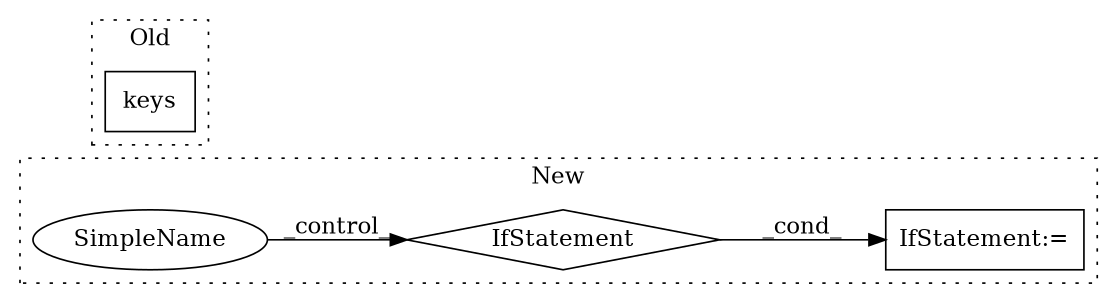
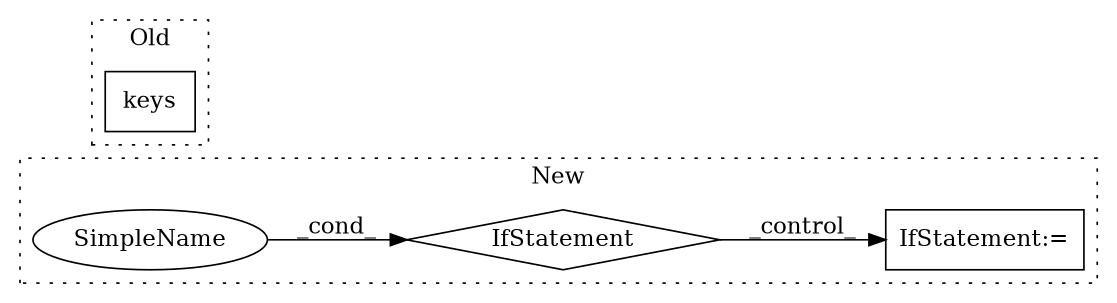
edge "SimpleName" -> "IfStatement": label "_control_" -> "_cond_"
edge "IfStatement" -> "IfStatement:=": label "_cond_" -> "_control_"
